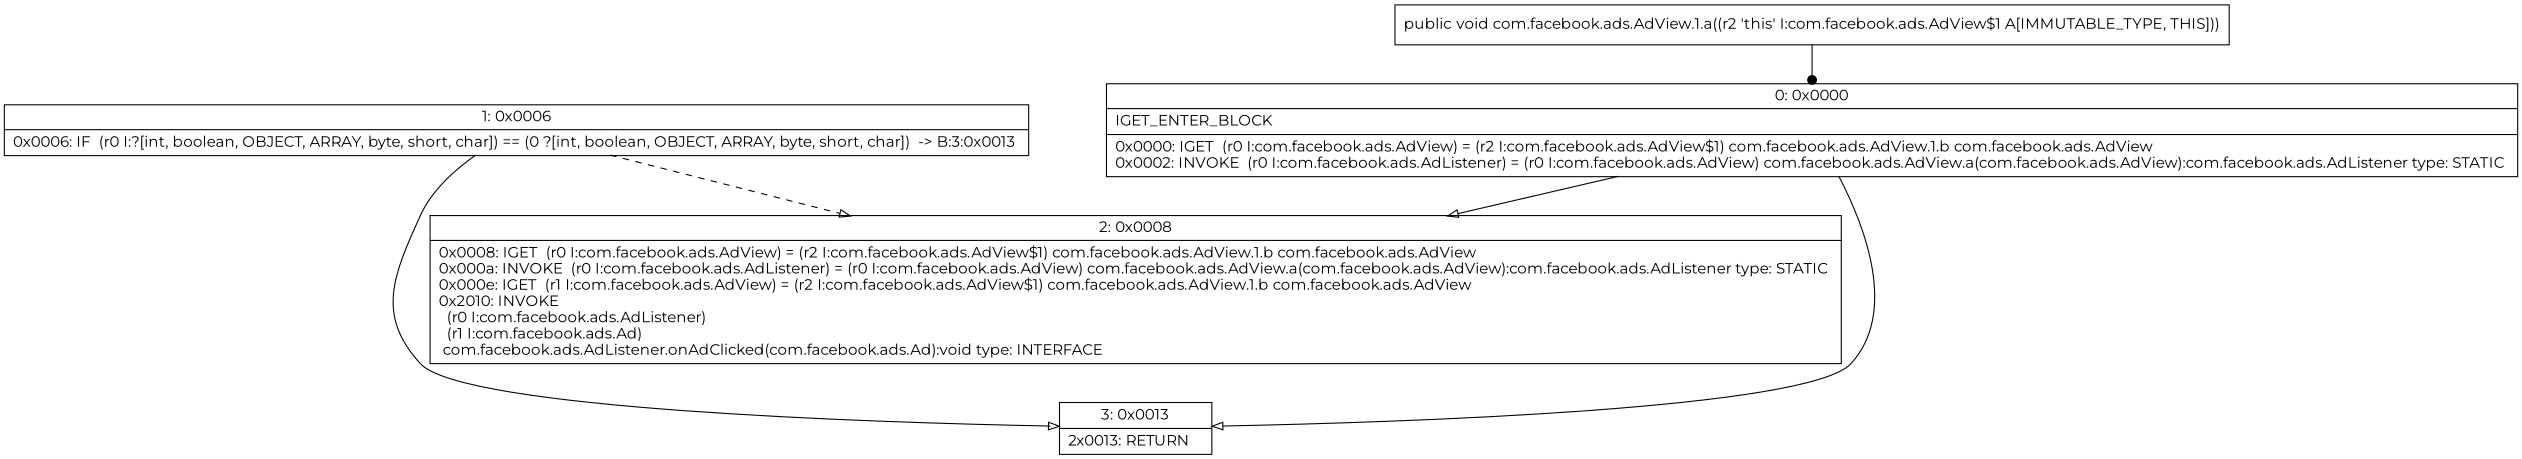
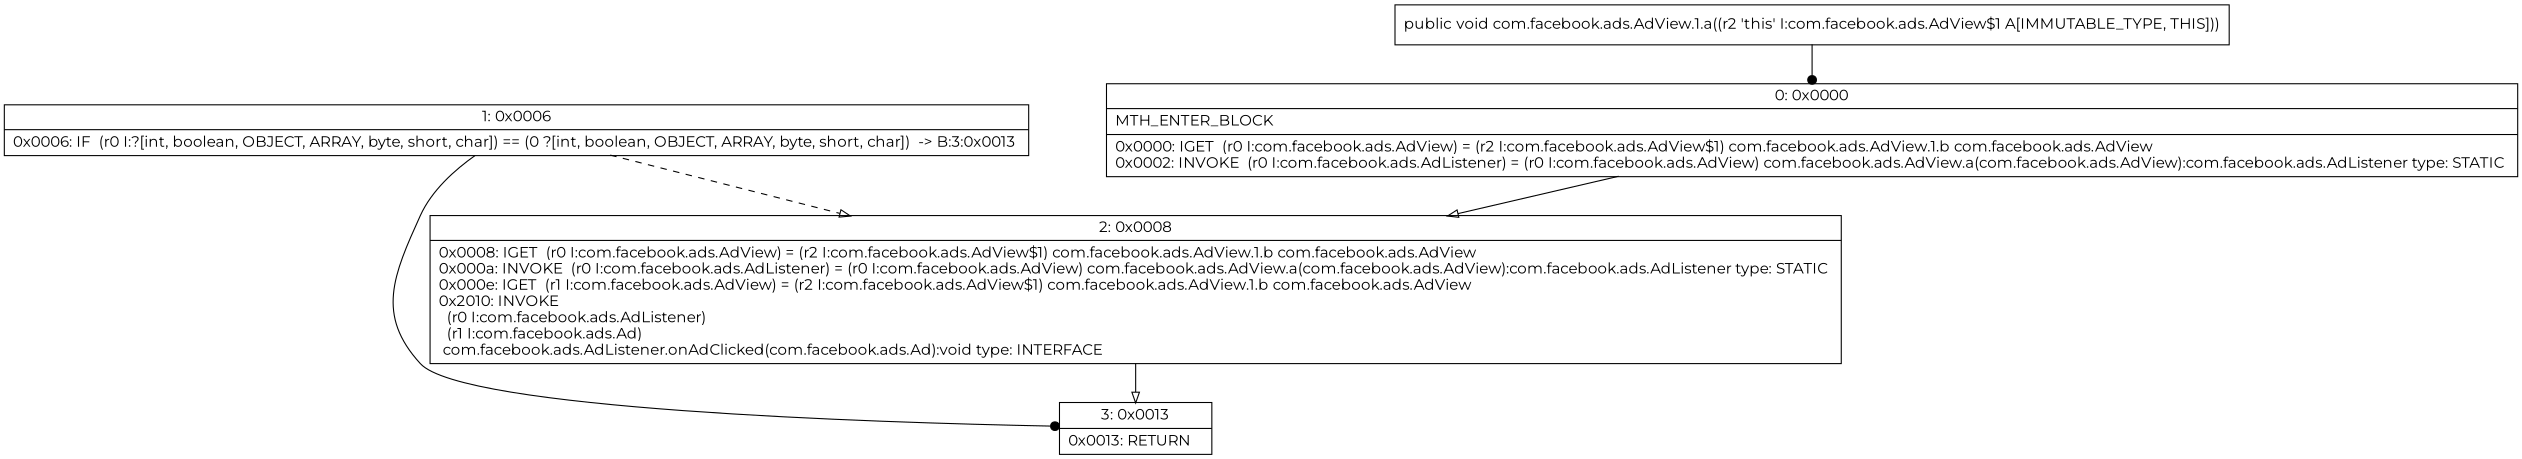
node "0: 0x0000": text "IGET_ENTER_BLOCK" -> "MTH_ENTER_BLOCK"
edge "1: 0x0006" -> "3: 0x0013": arrowhead onormal -> dot
edge "0: 0x0000" -> "3: 0x0013": now "2: 0x0008" -> "3: 0x0013"
node "3: 0x0013": text "2x0013: RETURN" -> "0x0013: RETURN"
